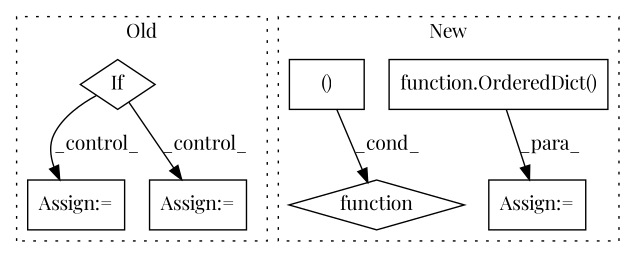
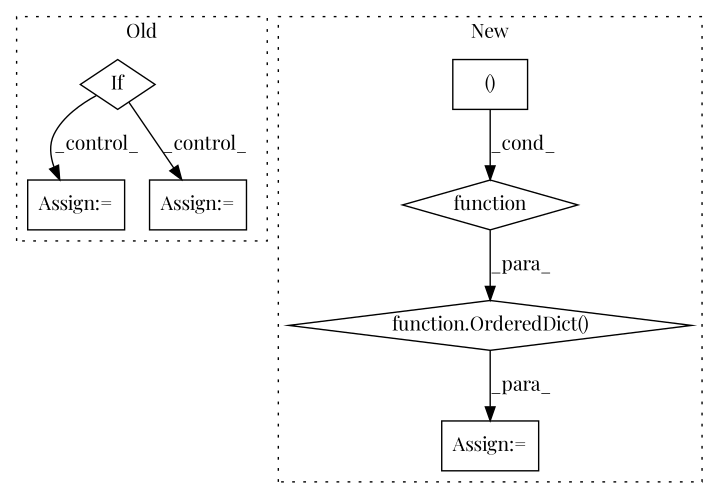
node "function.OrderedDict()": shape box -> diamond
edge "function" -> "function.OrderedDict()": added, label "_para_"
